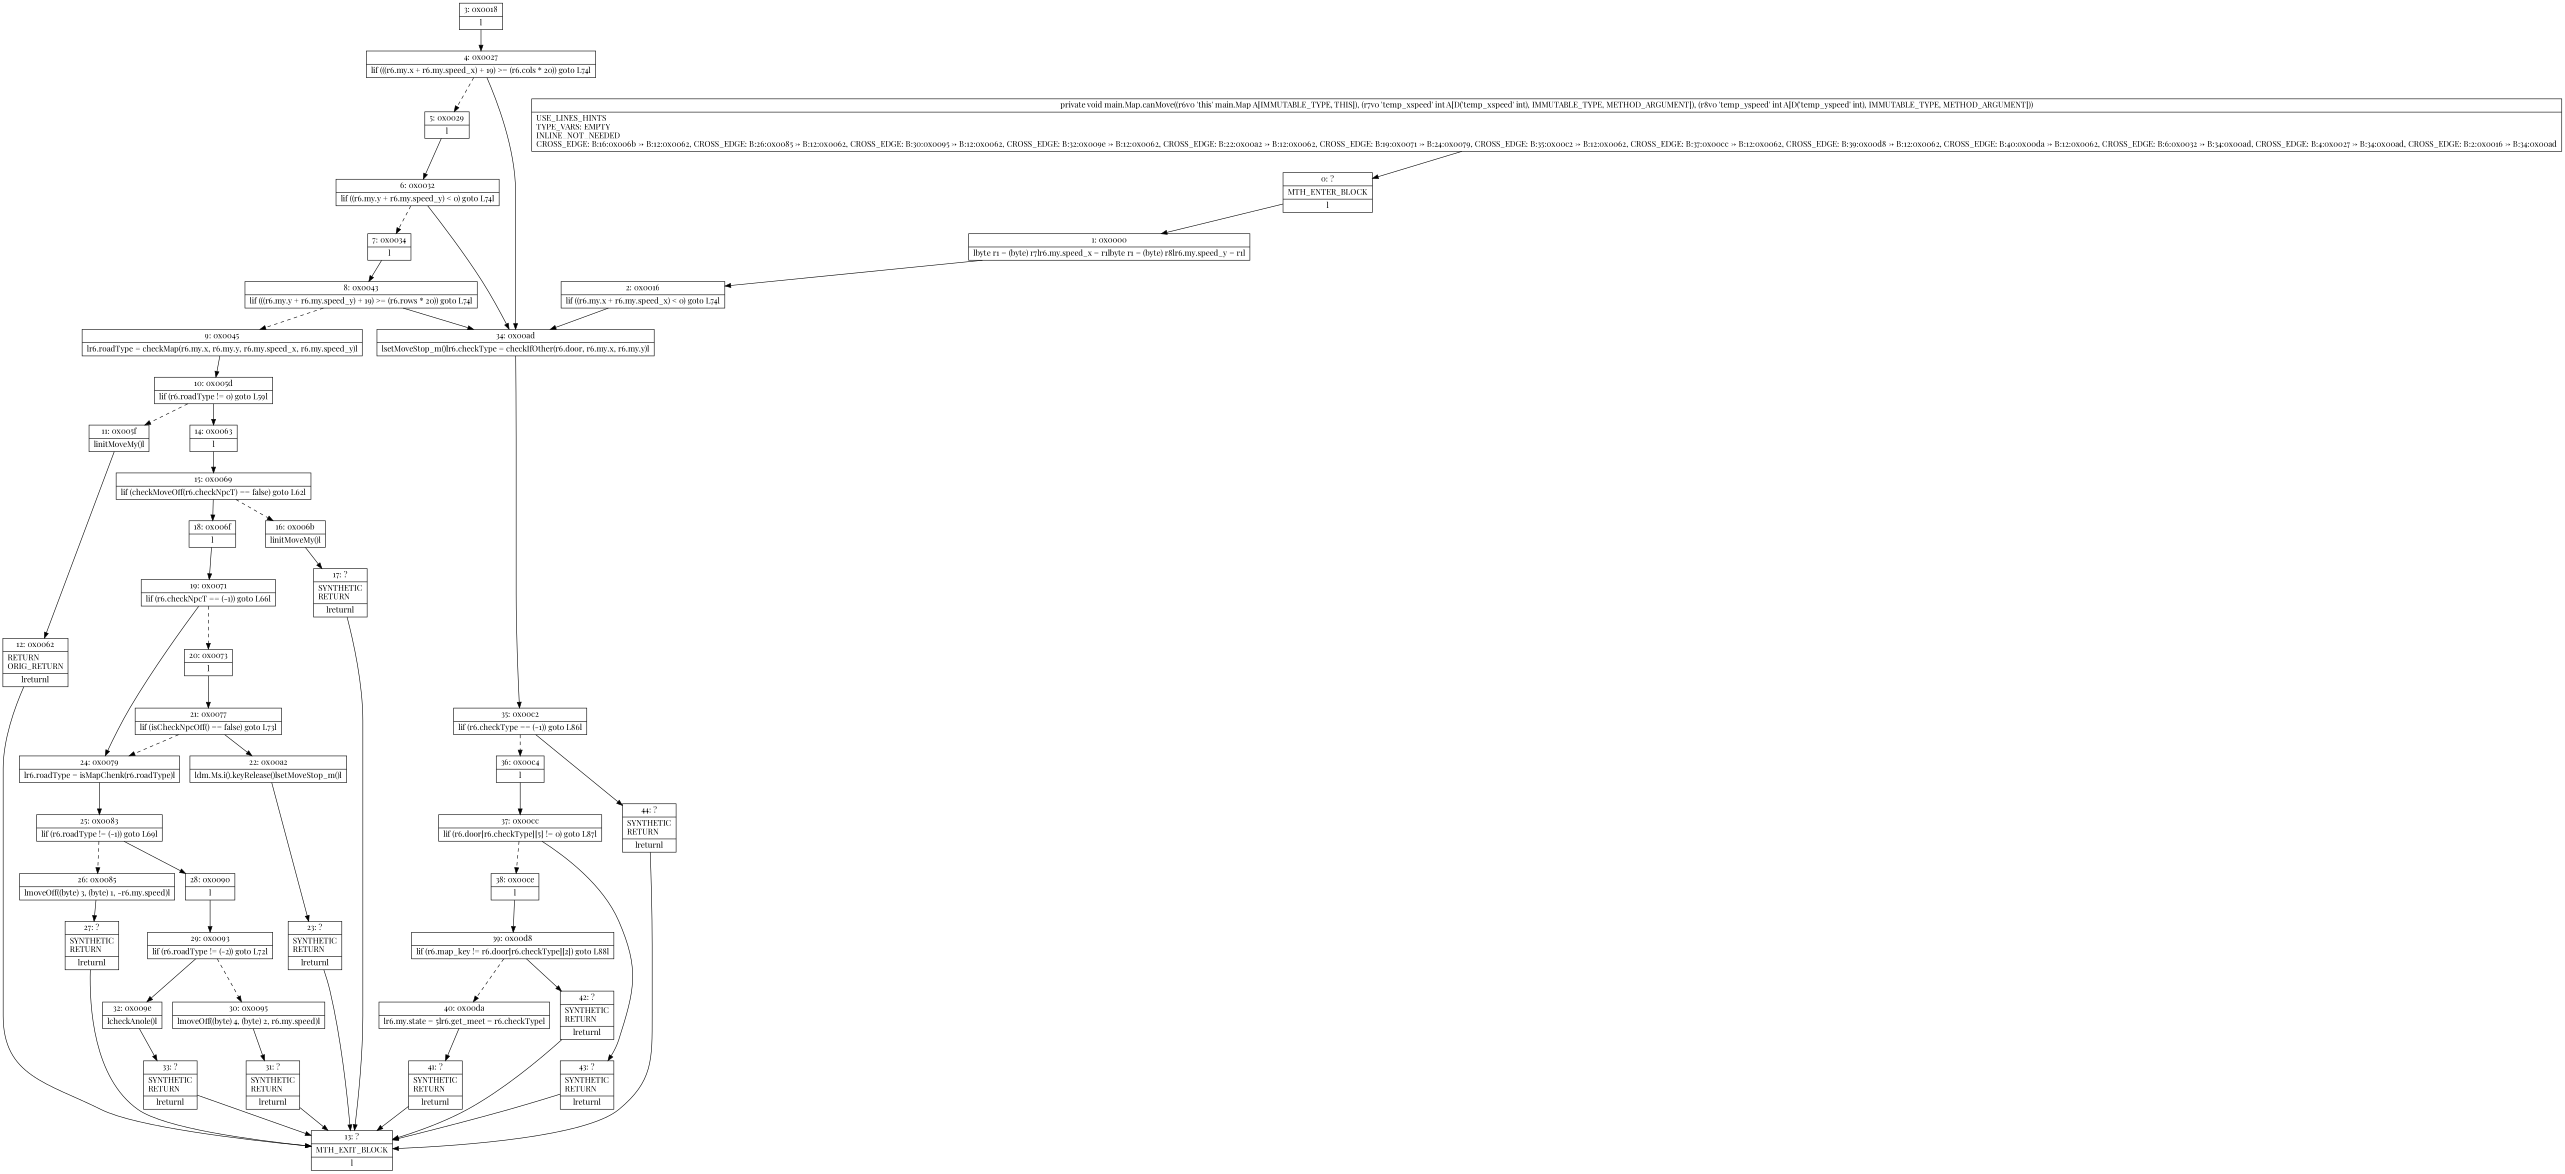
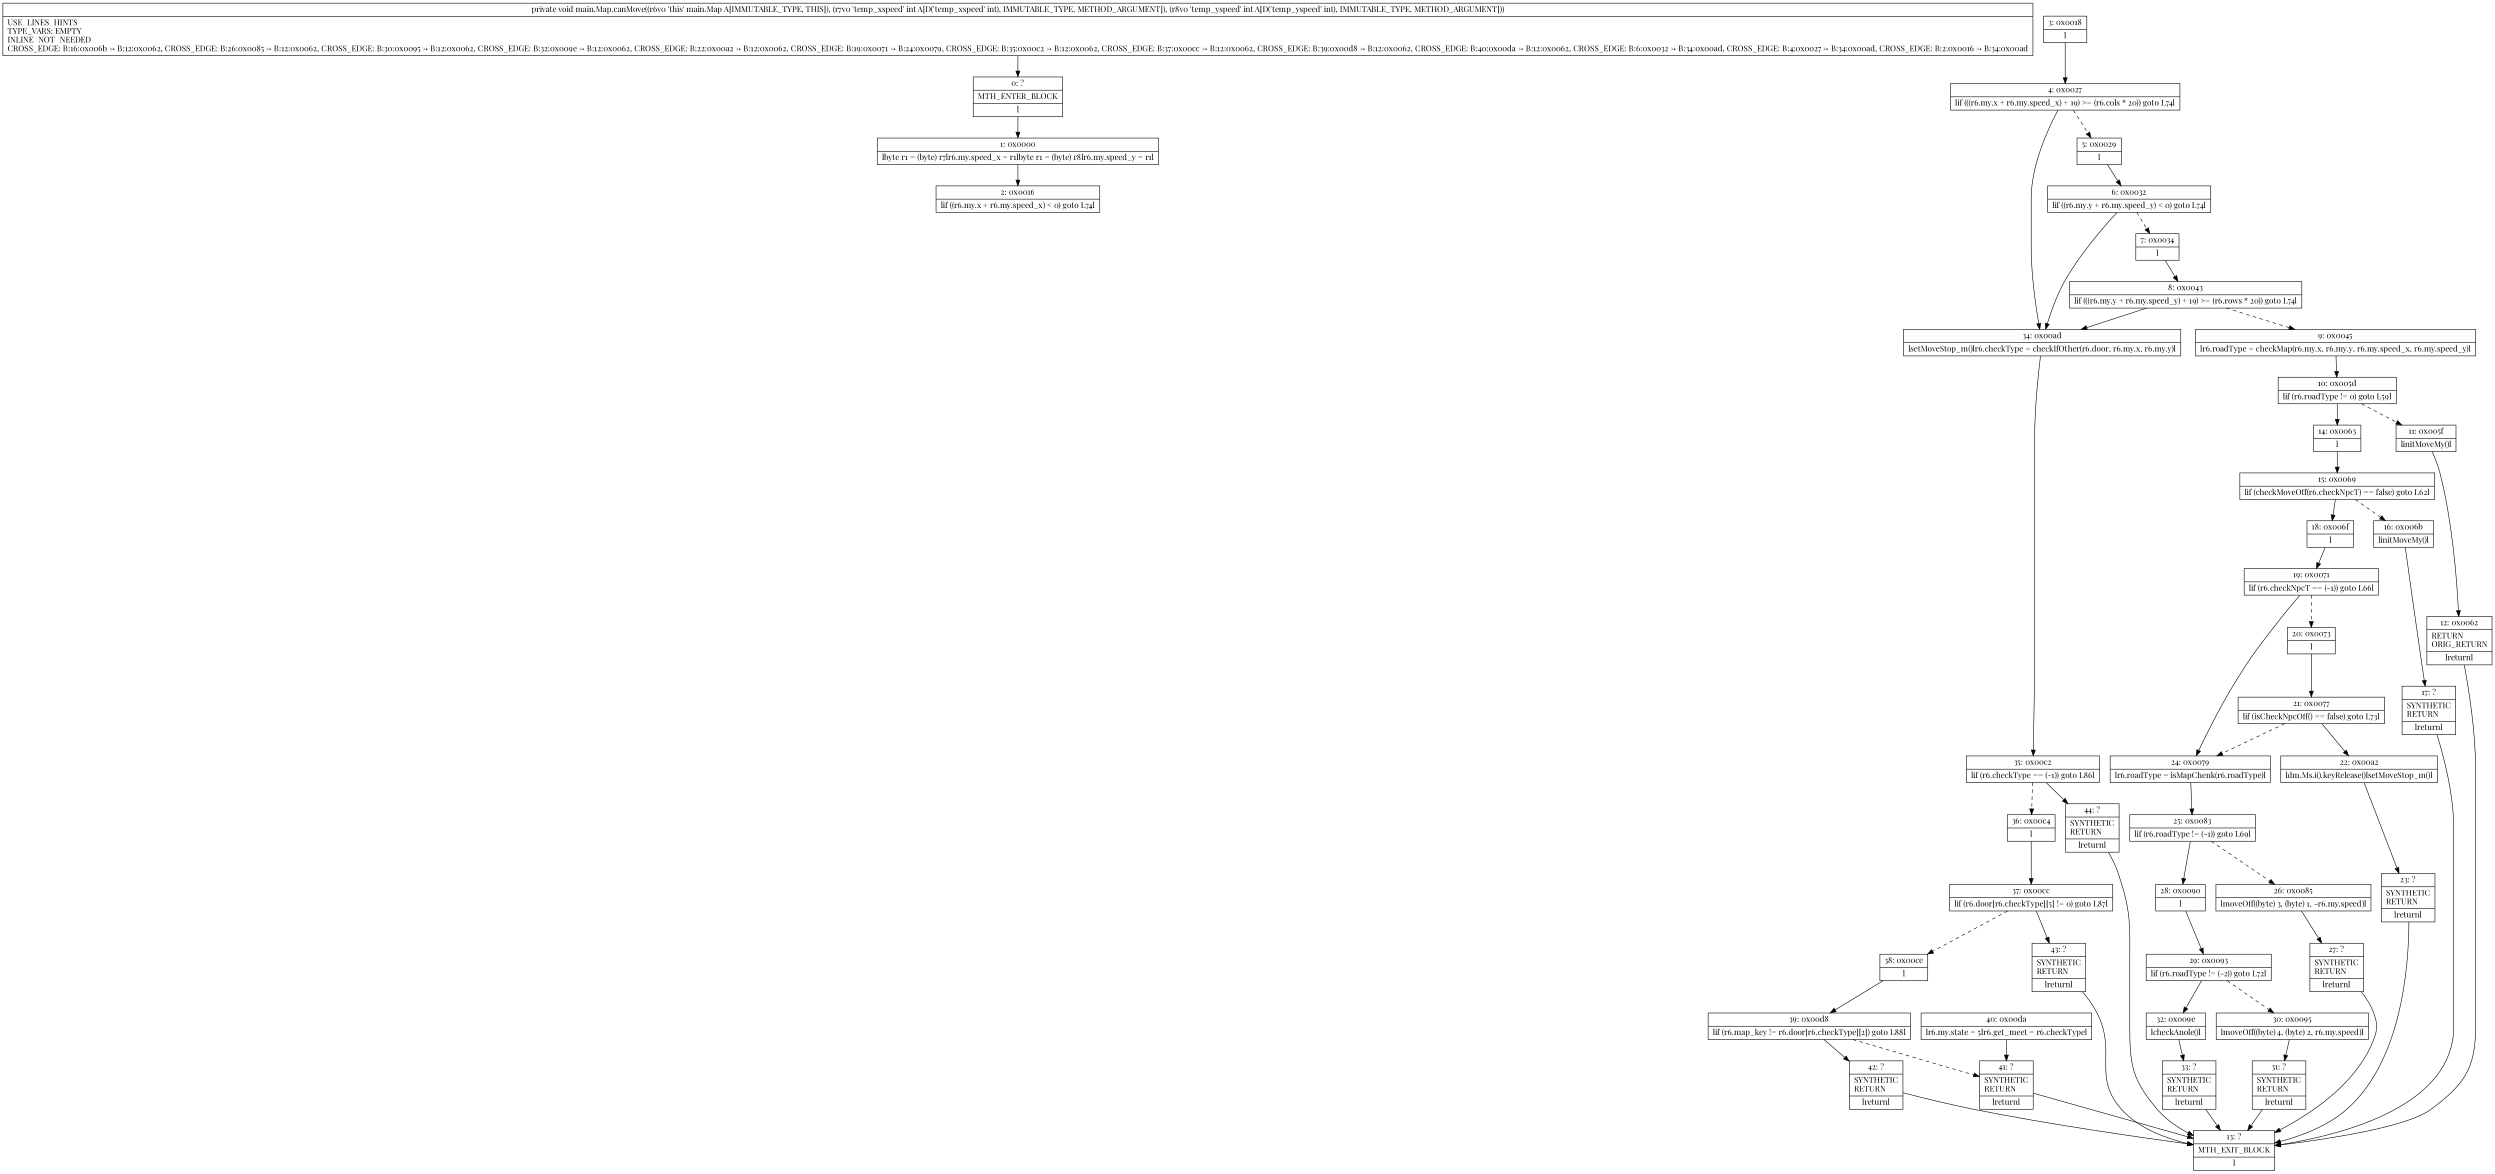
edge "2: 0x0016" -> "34: 0x00ad": removed
edge "39: 0x00d8" -> "40: 0x00da": now "39: 0x00d8" -> "41: ?"
